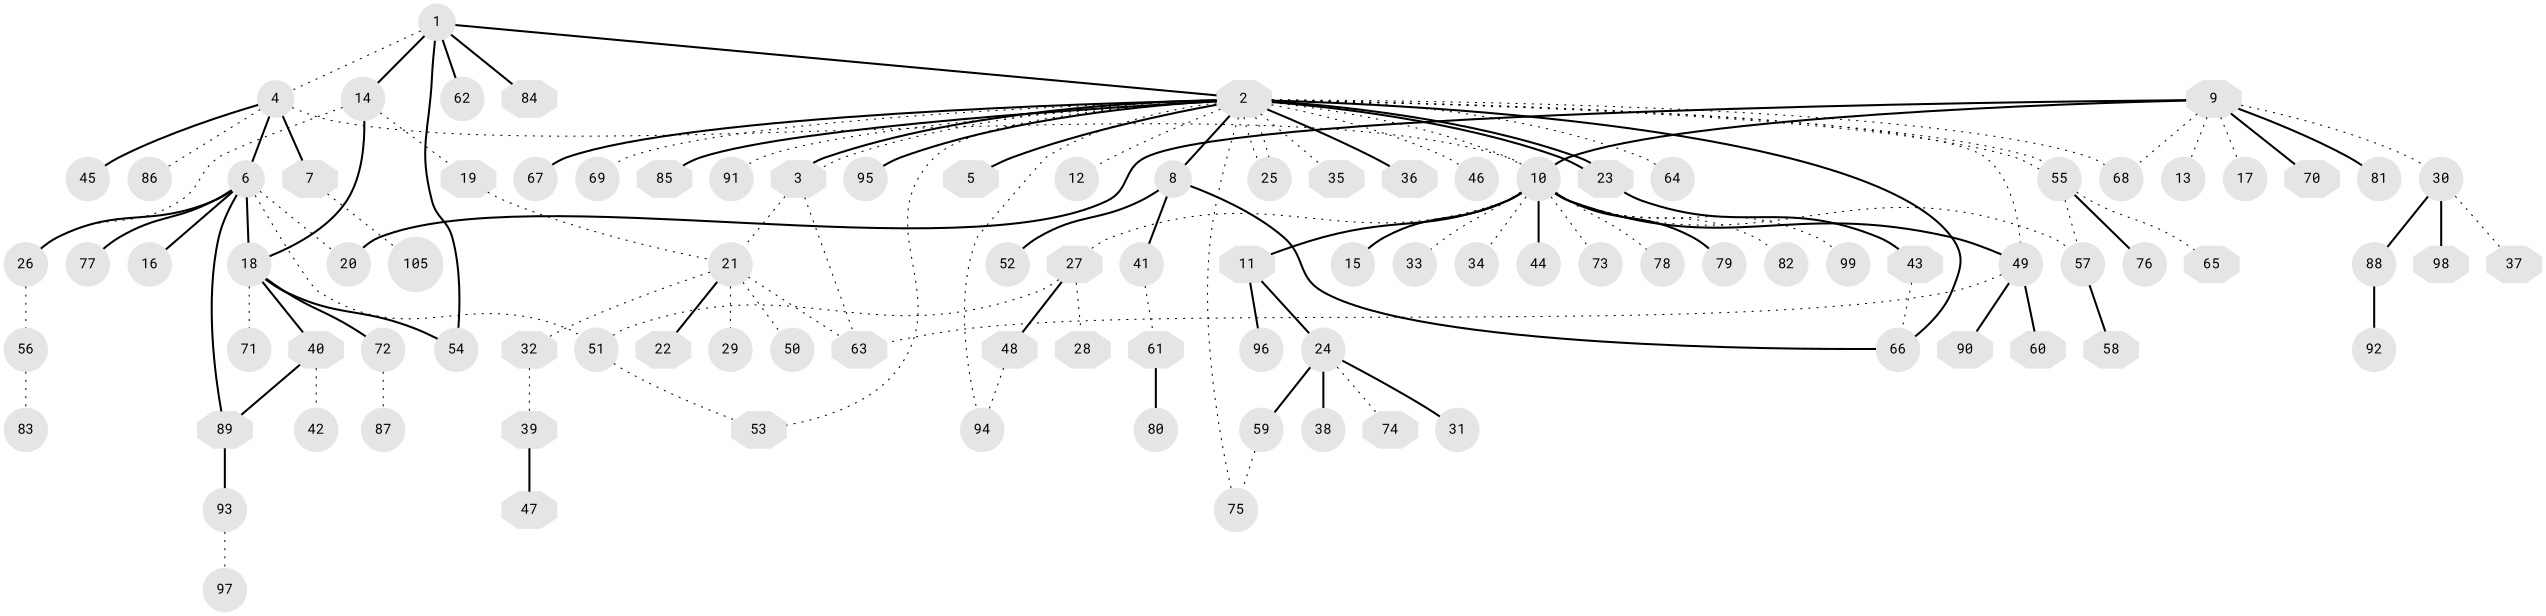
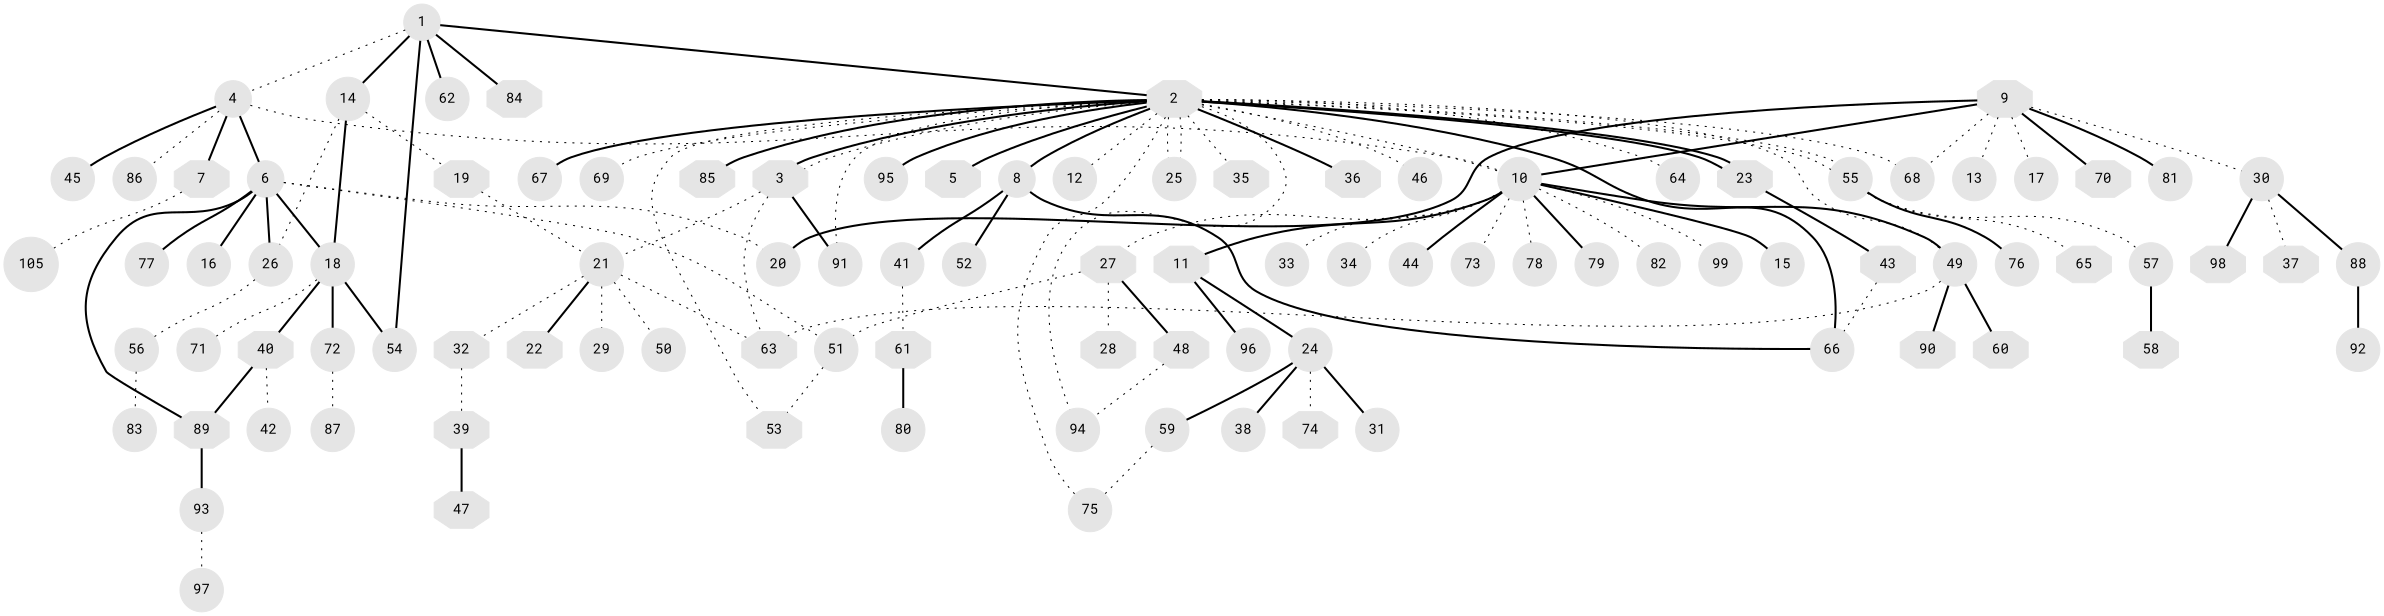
edge "10" -- "57": removed
edge "3" -- "91": added
